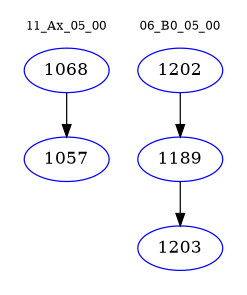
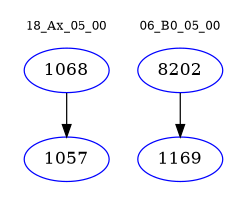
cluster "11_Ax_05_00": label "11_Ax_05_00" -> "18_Ax_05_00"
node "1202": label "1202" -> "8202"
node "1189": label "1189" -> "1169"
node "1203": removed
